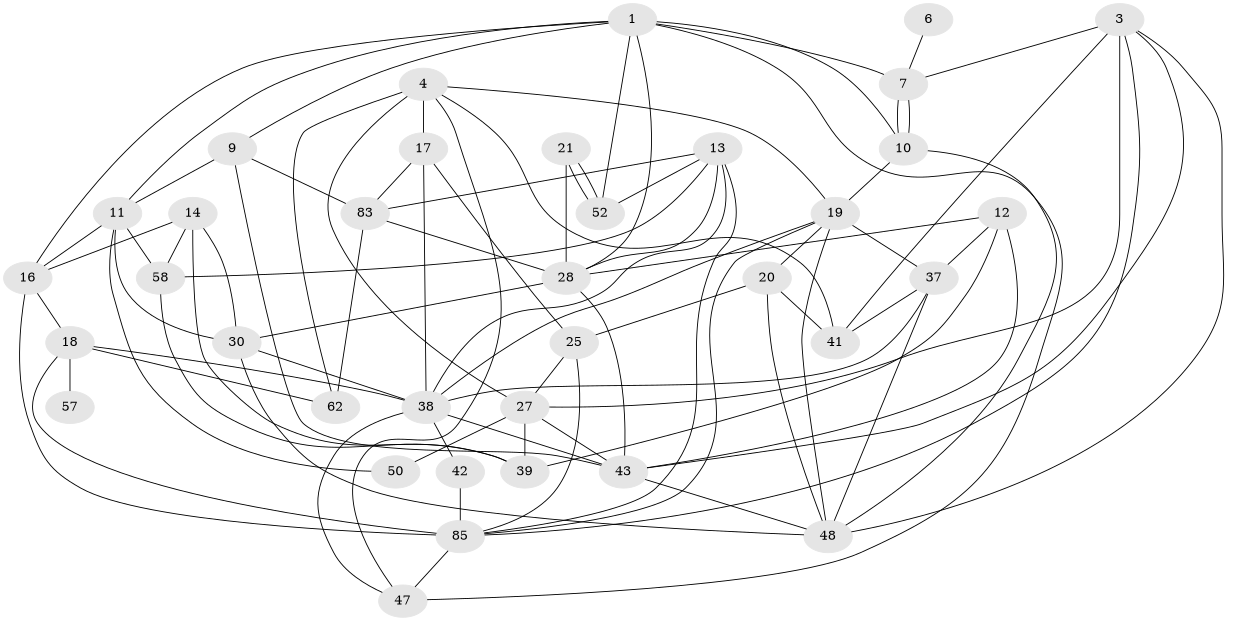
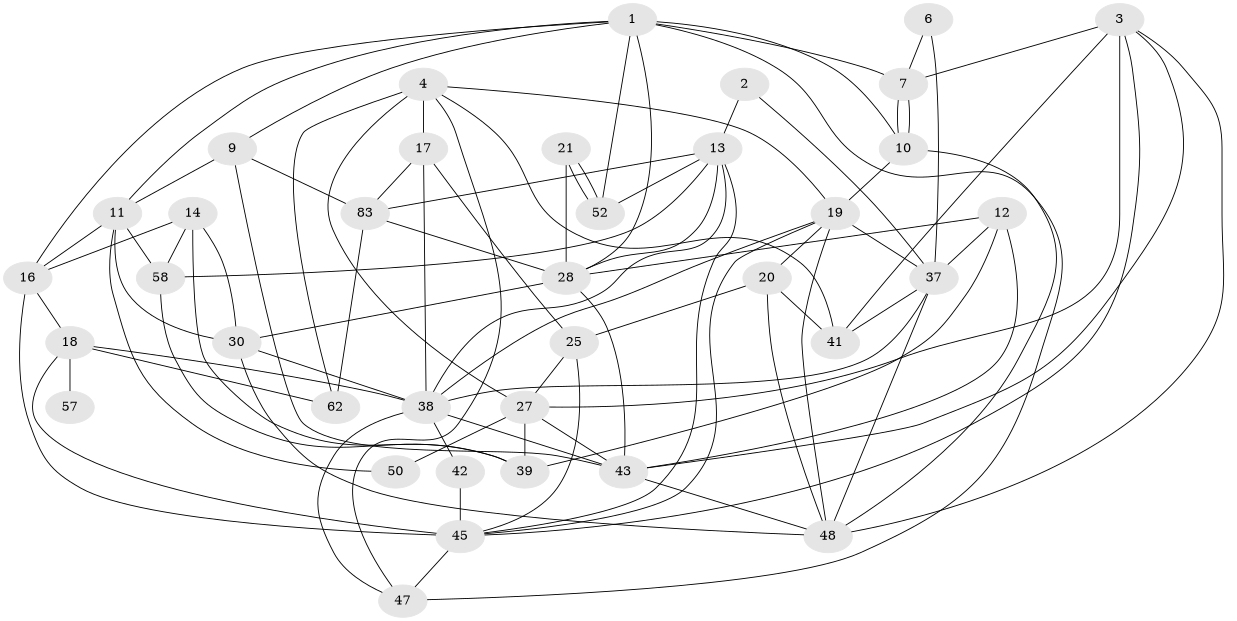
node "2": added
edge "6" -- "37": added
node "85": label "85" -> "45"
